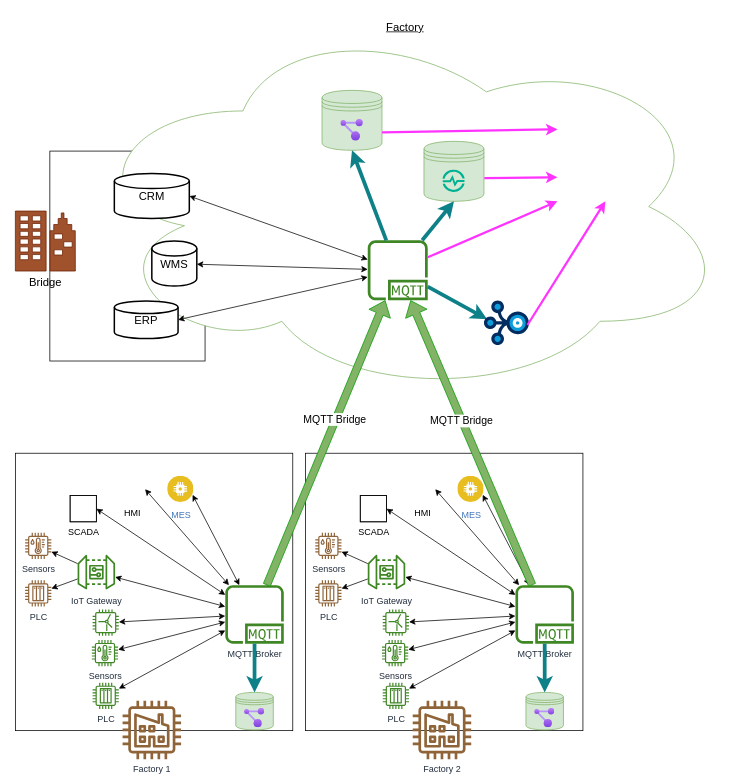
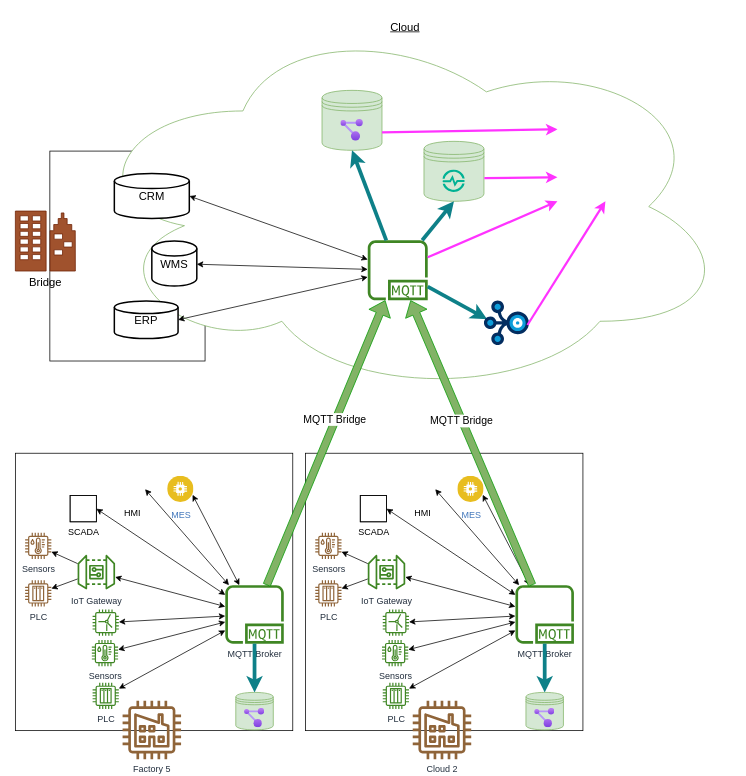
node "Factory": label "Factory" -> "Cloud"
node "Factory 1": label "Factory 1" -> "Factory 5"
node "Factory 2": label "Factory 2" -> "Cloud 2"
